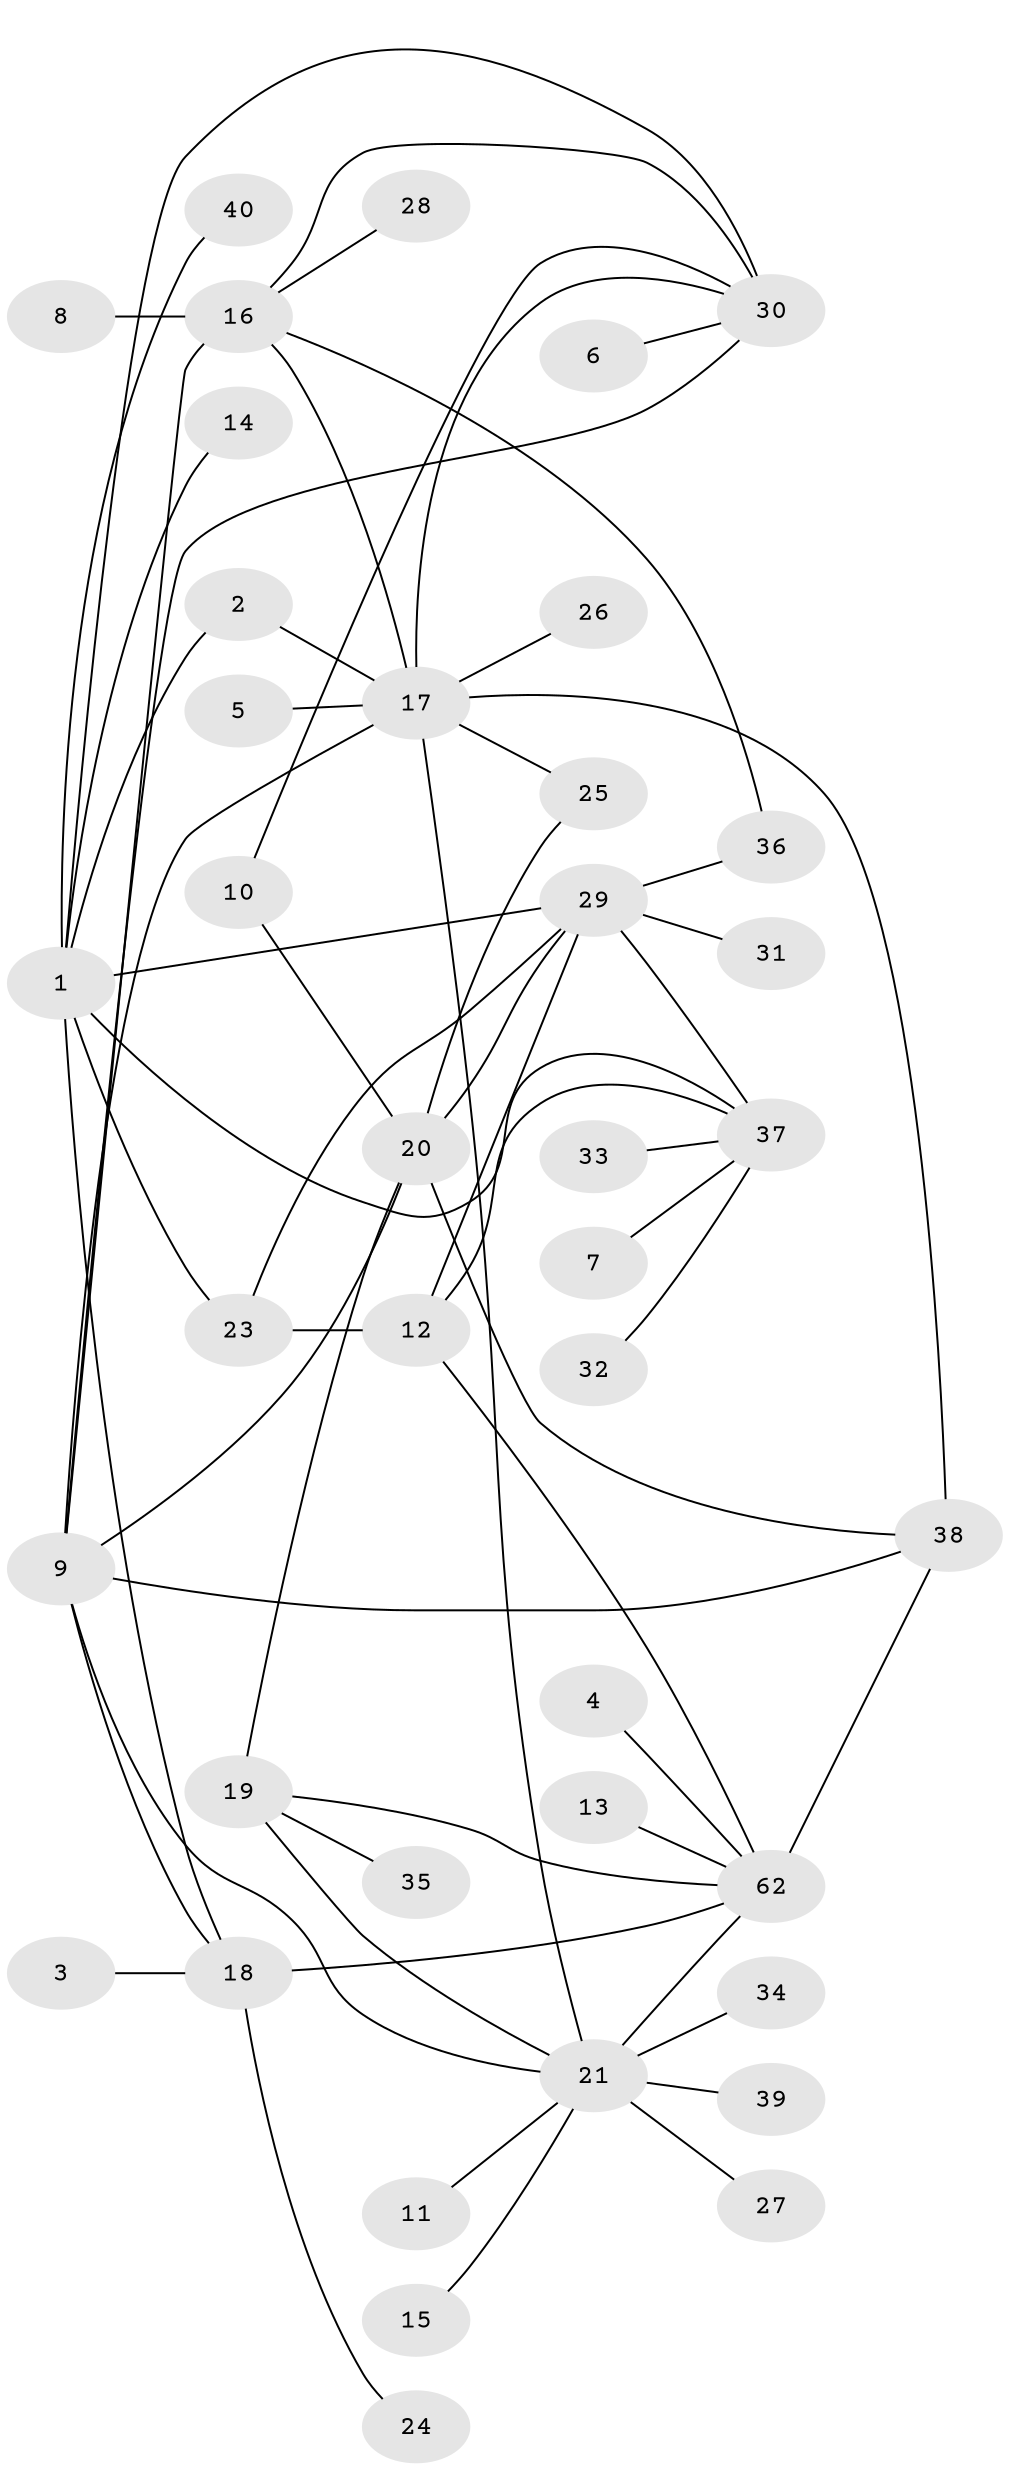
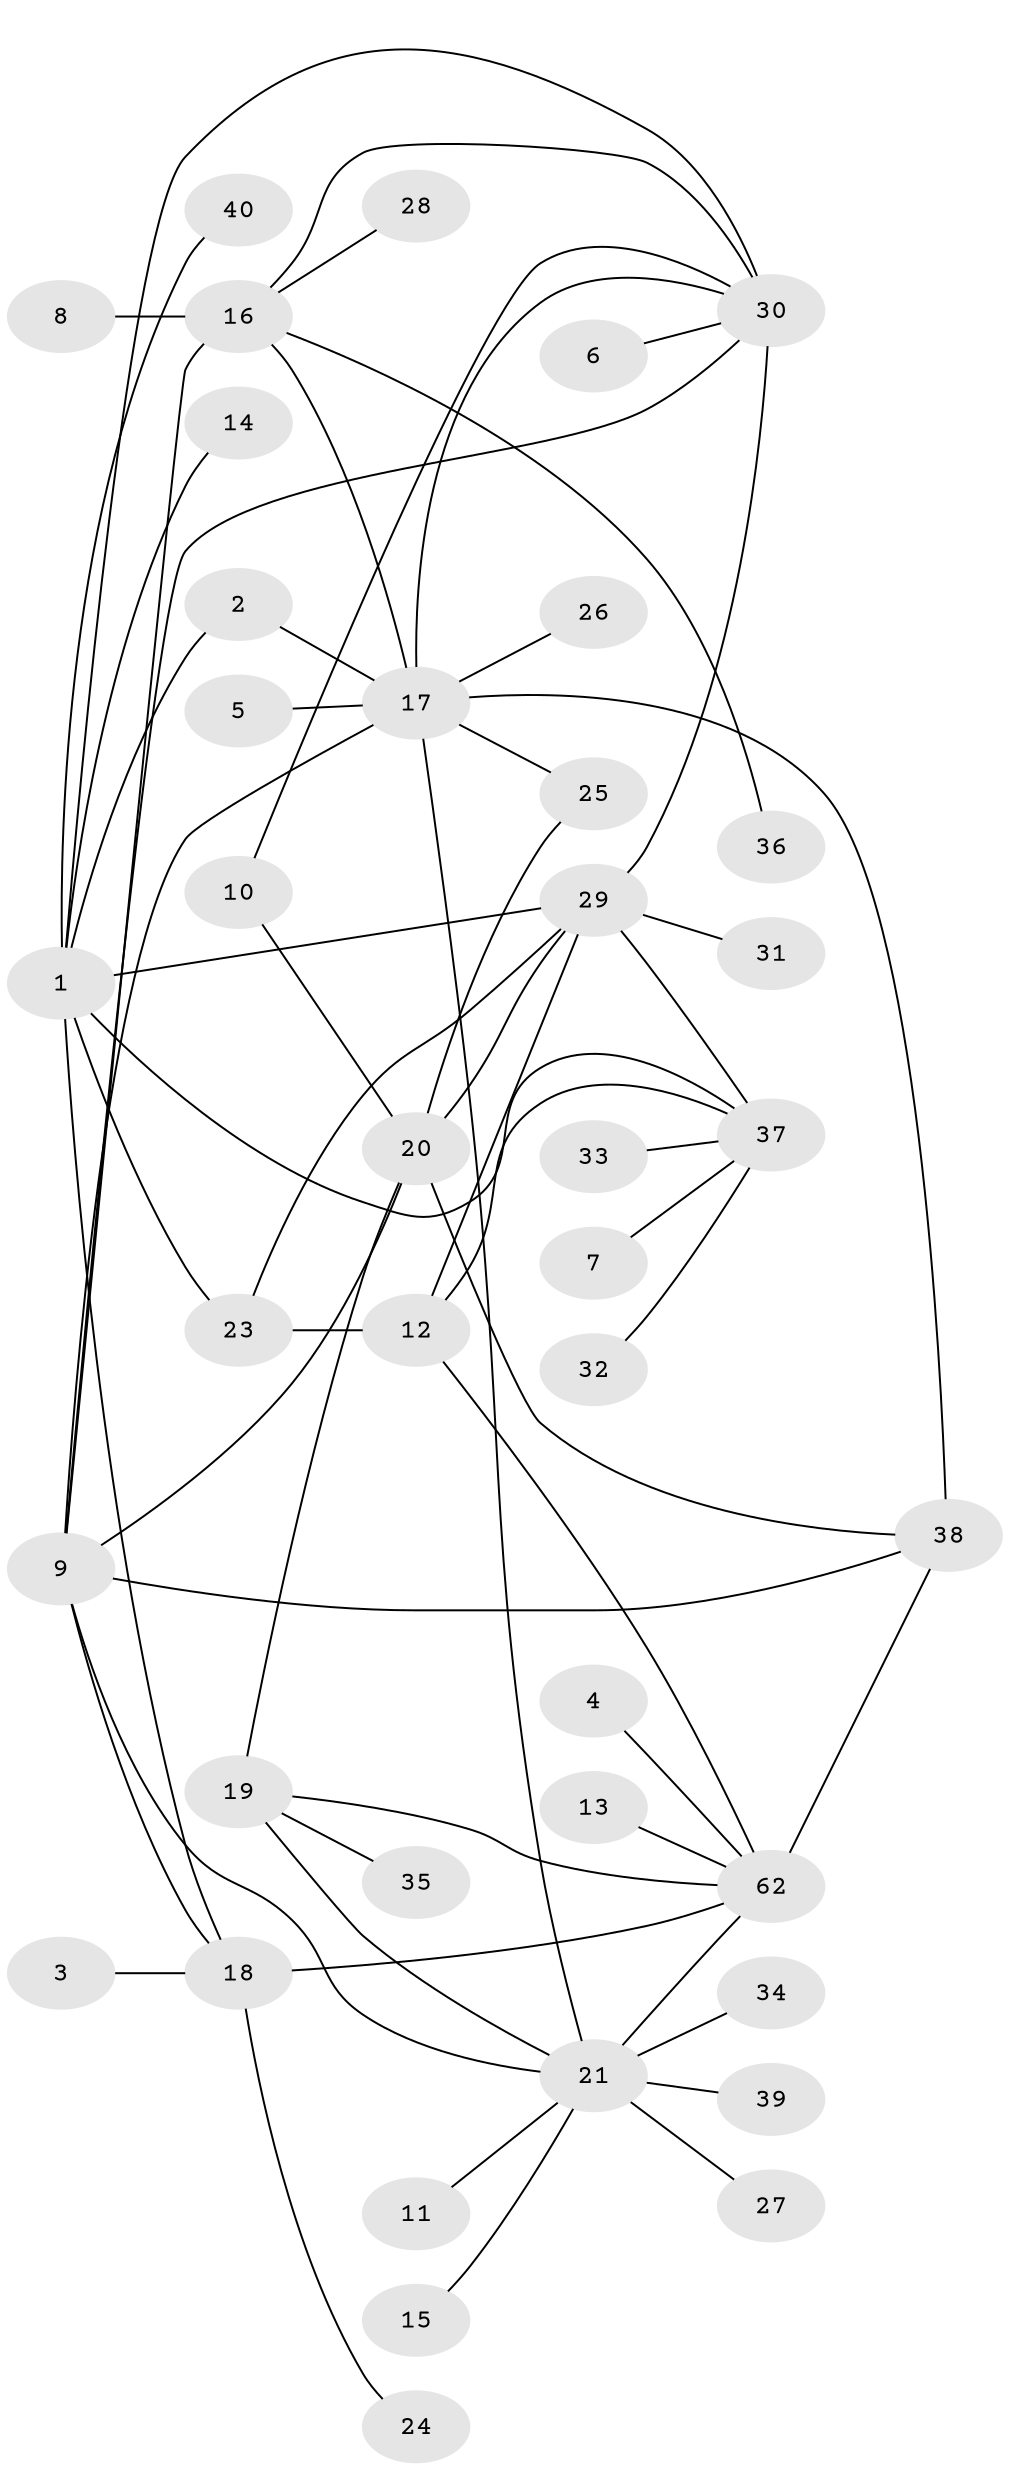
edge "36" -- "29": now "30" -- "29"
